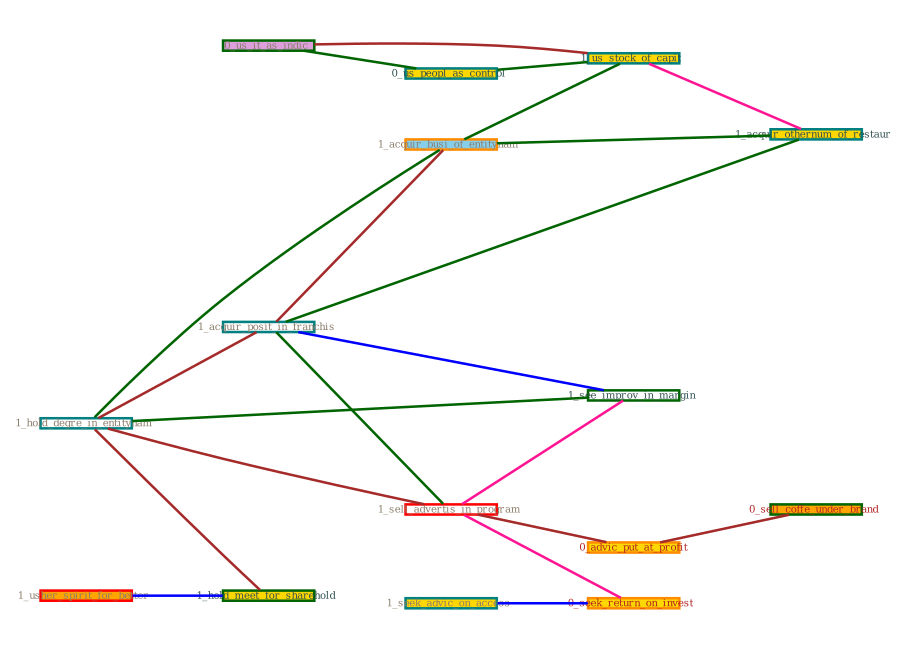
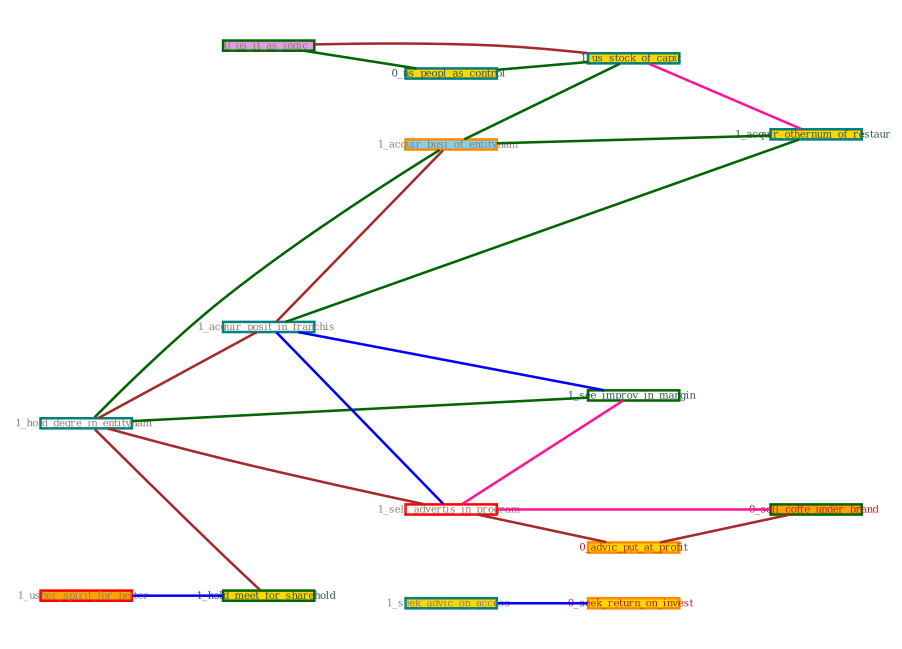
edge "1_acquir_posit_in_franchis" -- "1_sell_advertis_in_program": color darkgreen -> blue
edge "1_sell_advertis_in_program" -- "0_seek_return_on_invest": now "1_sell_advertis_in_program" -- "0_sell_coffe_under_brand"
